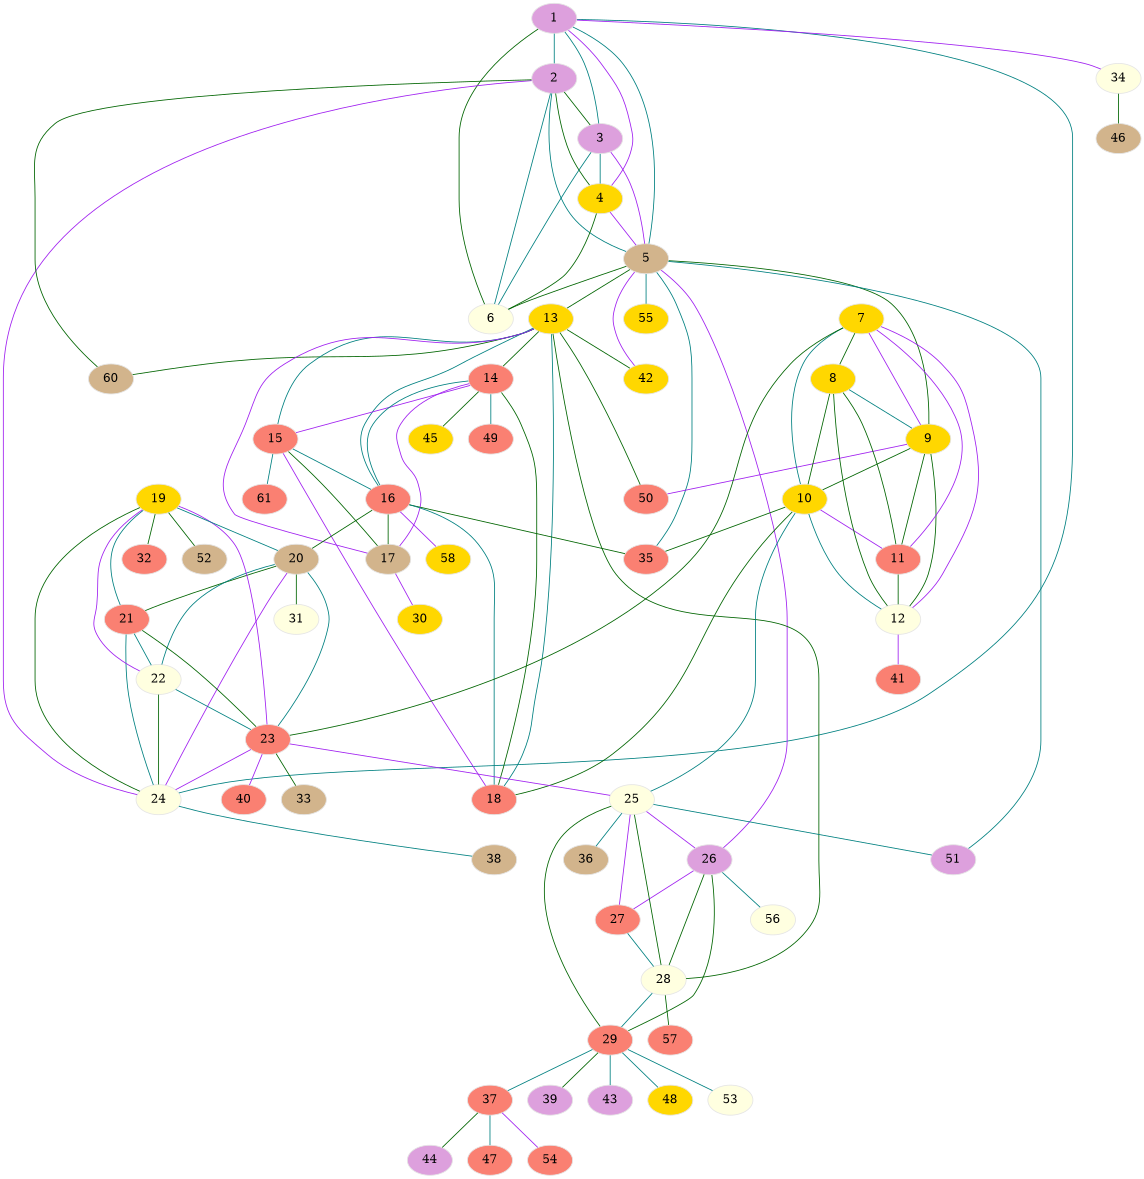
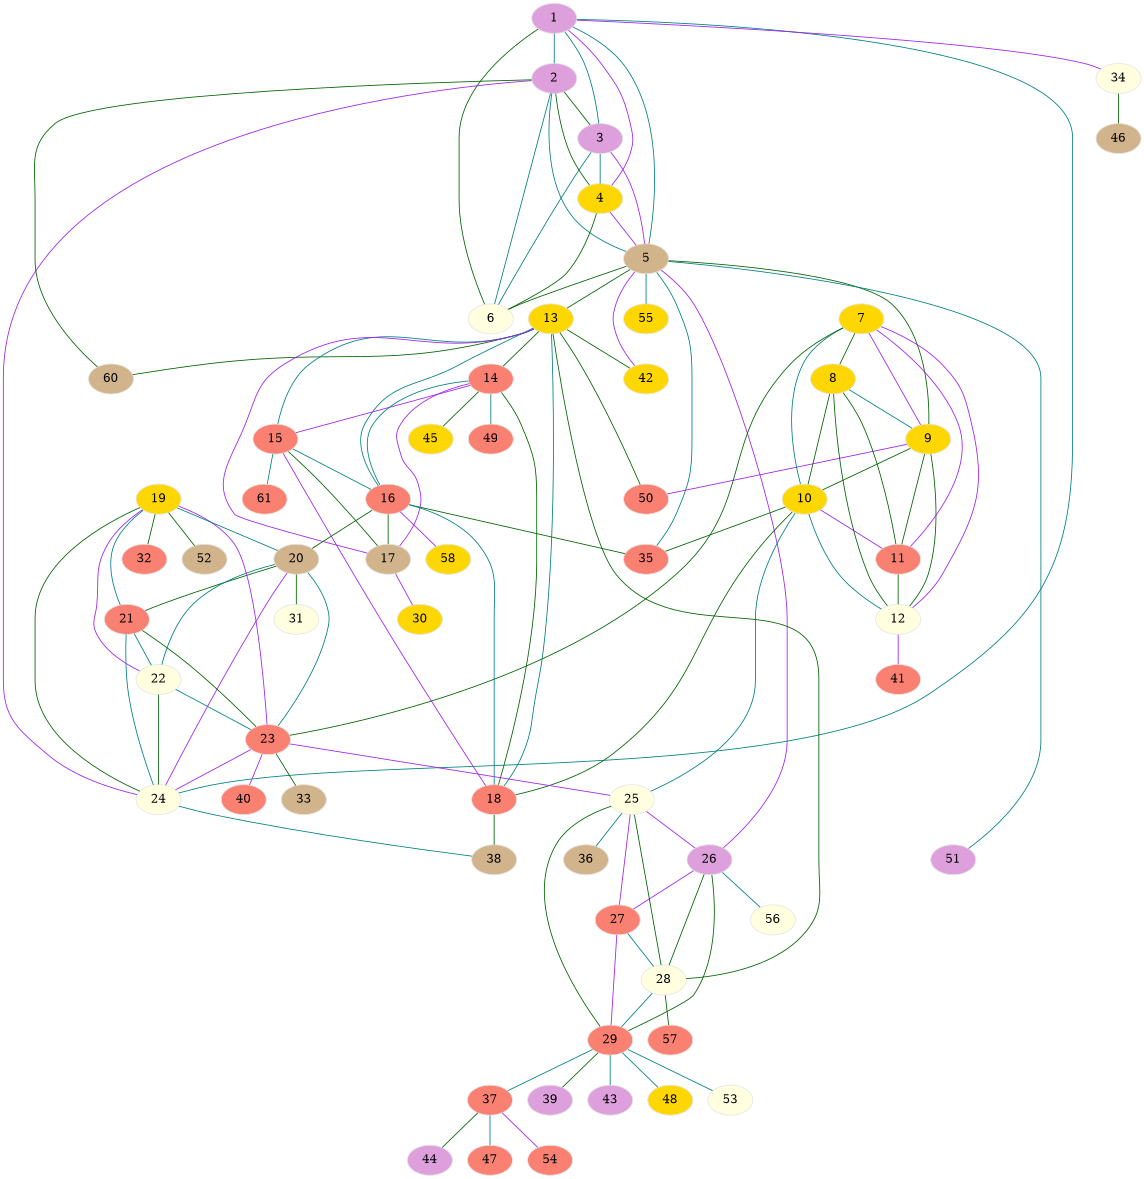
edge "18" -- "38": added
edge "25" -- "51": removed
edge "27" -- "29": added
